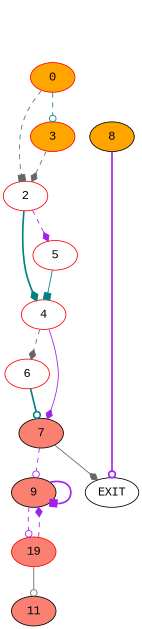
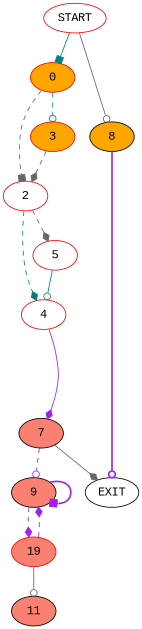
node "START": added
edge "2" -> "5": color purple -> gray40
edge "2" -> "4": style bold -> dashed
edge "5" -> "4": arrowhead box -> odot
node "6": removed
edge "9" -> "19": arrowhead odot -> diamond
